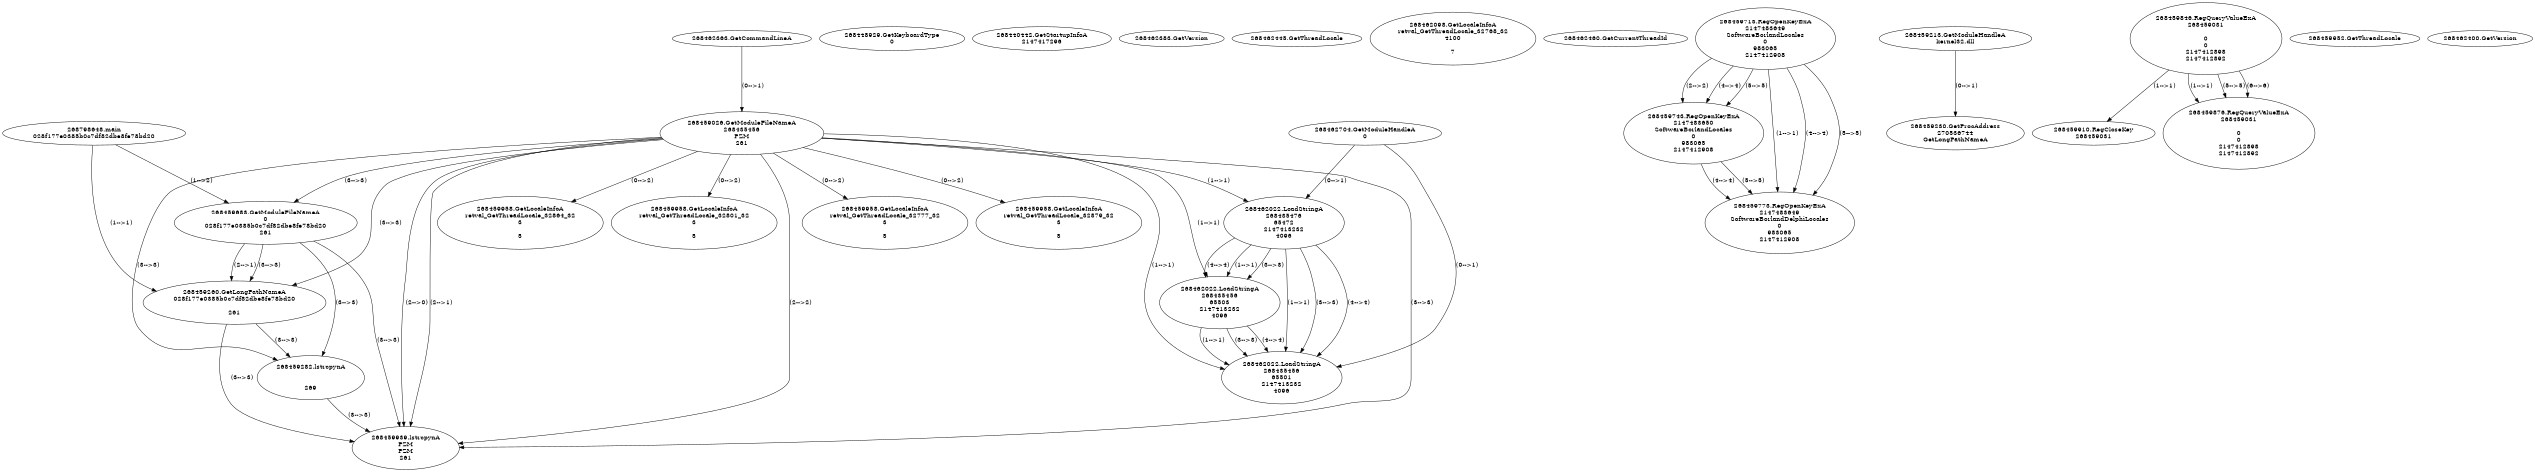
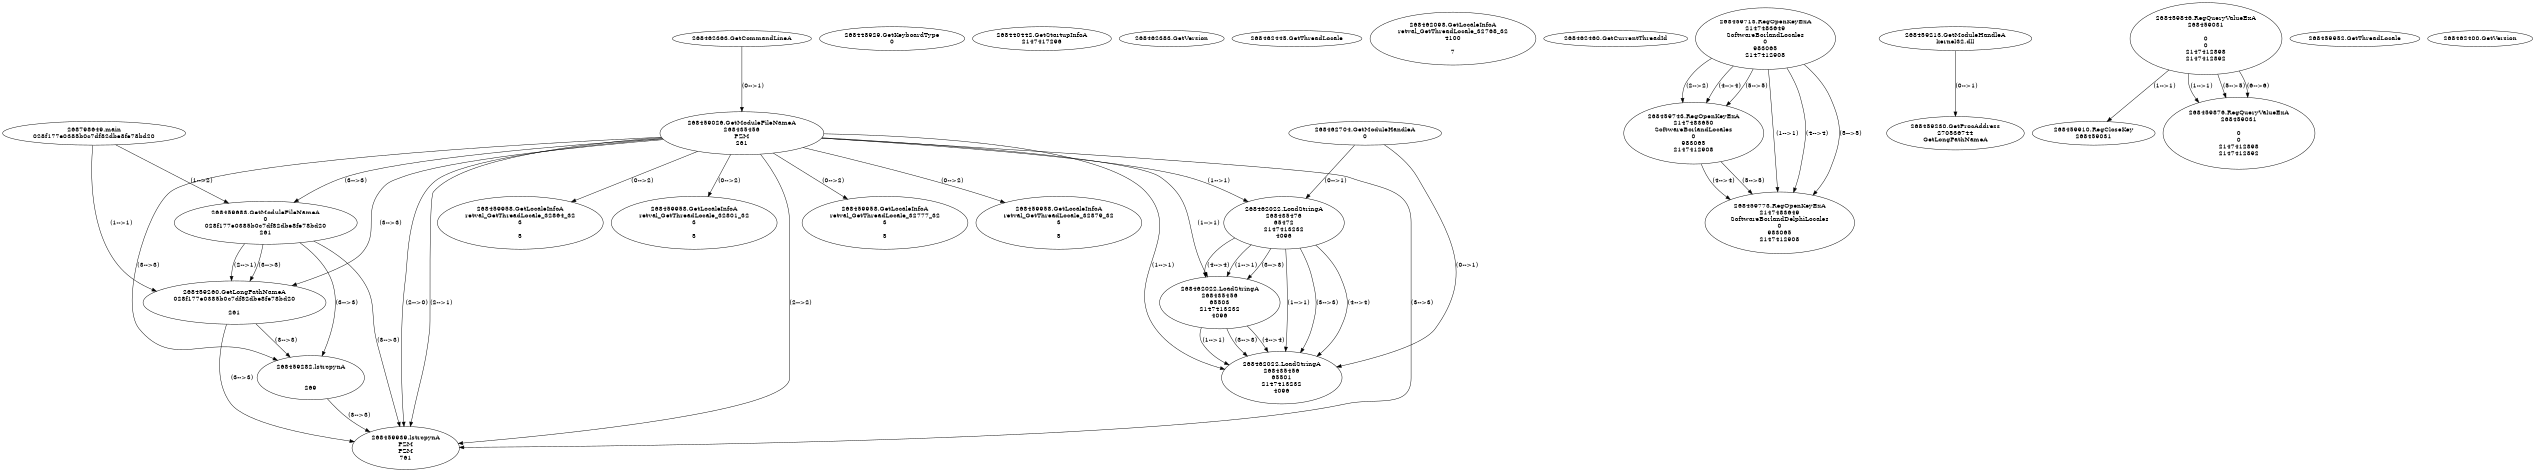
node "268798648.main 028f177e0385b0c7df82dbe8fe78bd20": label "268798648.main 028f177e0385b0c7df82dbe8fe78bd20" -> "268798649.main 028f177e0385b0c7df82dbe8fe78bd20"
node "268459939.lstrcpynA PZM PZM 261": label "268459939.lstrcpynA PZM PZM 261" -> "268459939.lstrcpynA PZM PZM 761"
